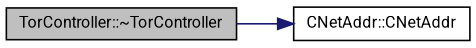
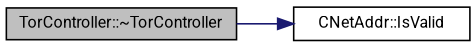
node "CNetAddr::CNetAddr": label "CNetAddr::CNetAddr" -> "CNetAddr::IsValid"
